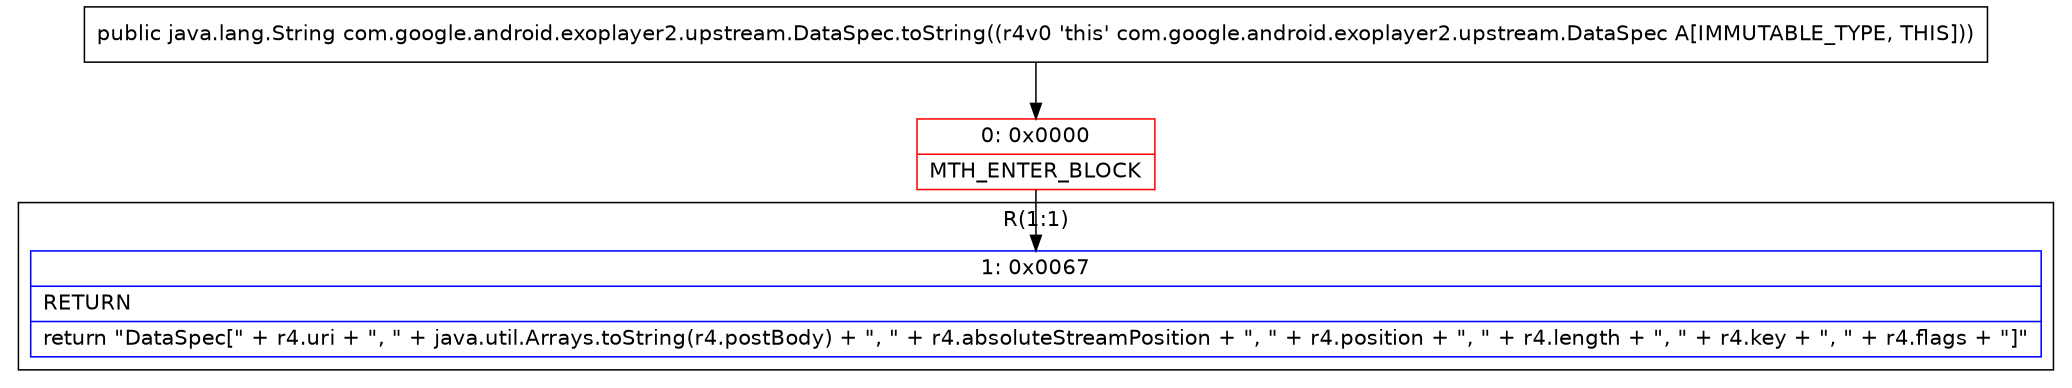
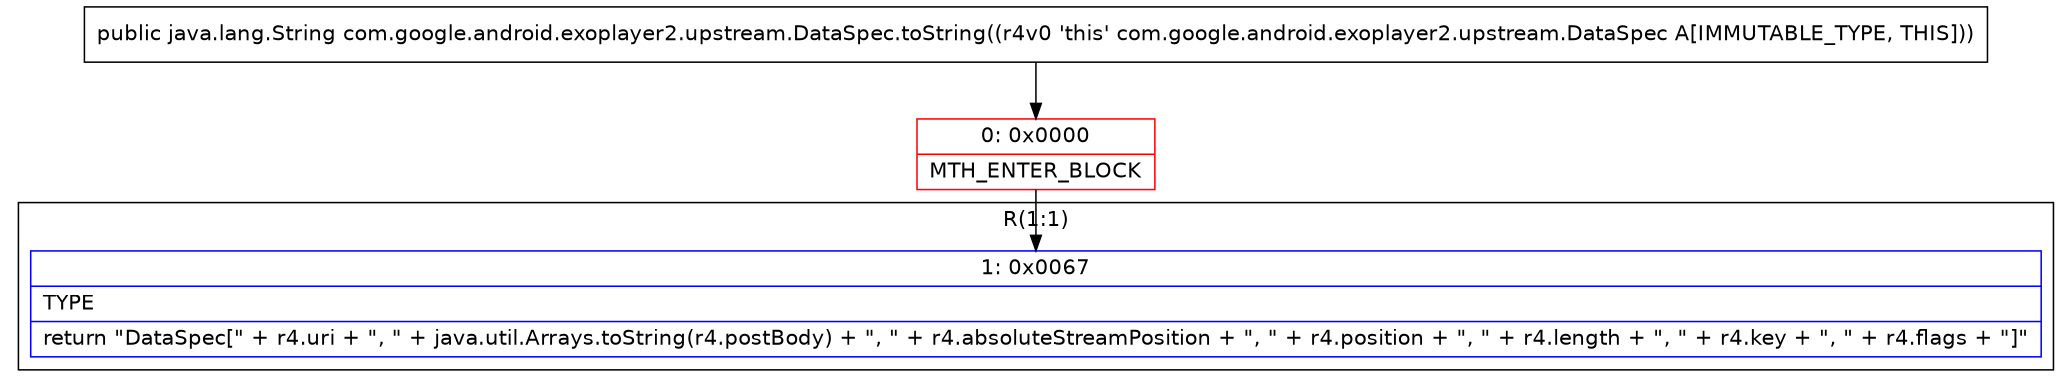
node "1: 0x0067": text "RETURN" -> "TYPE"
